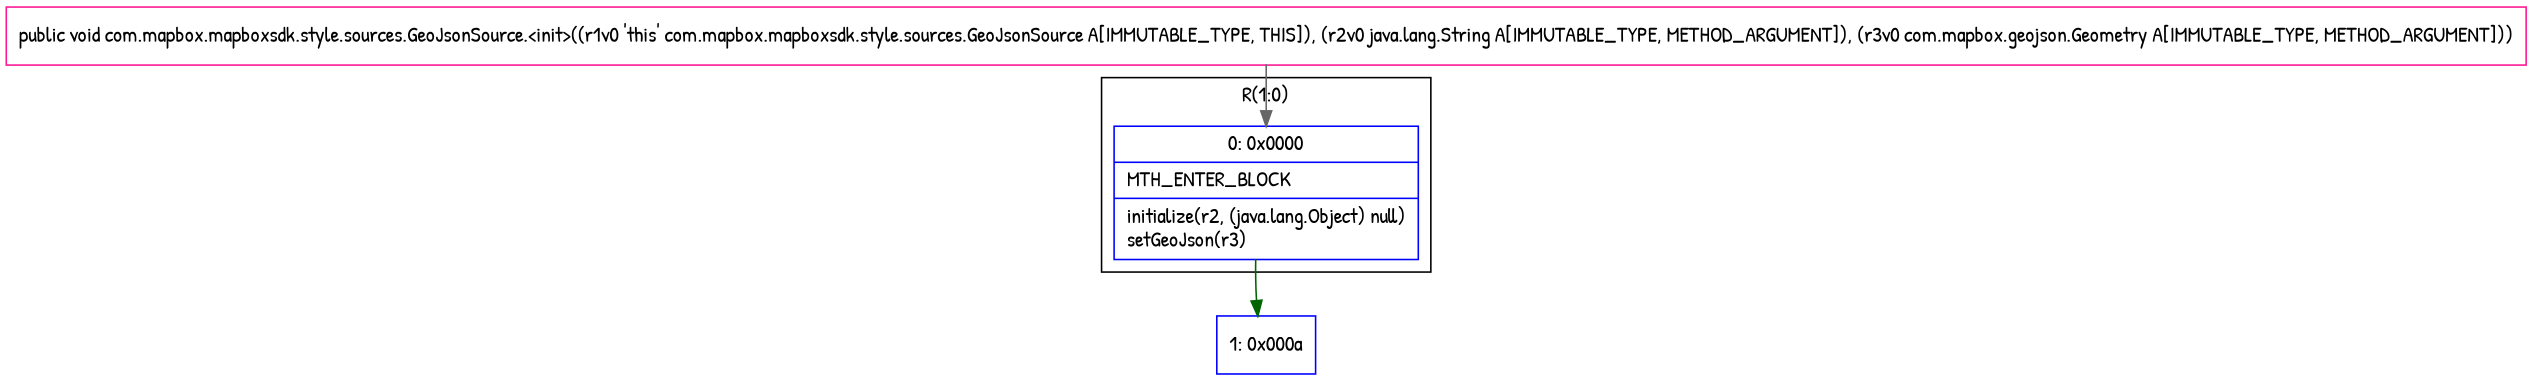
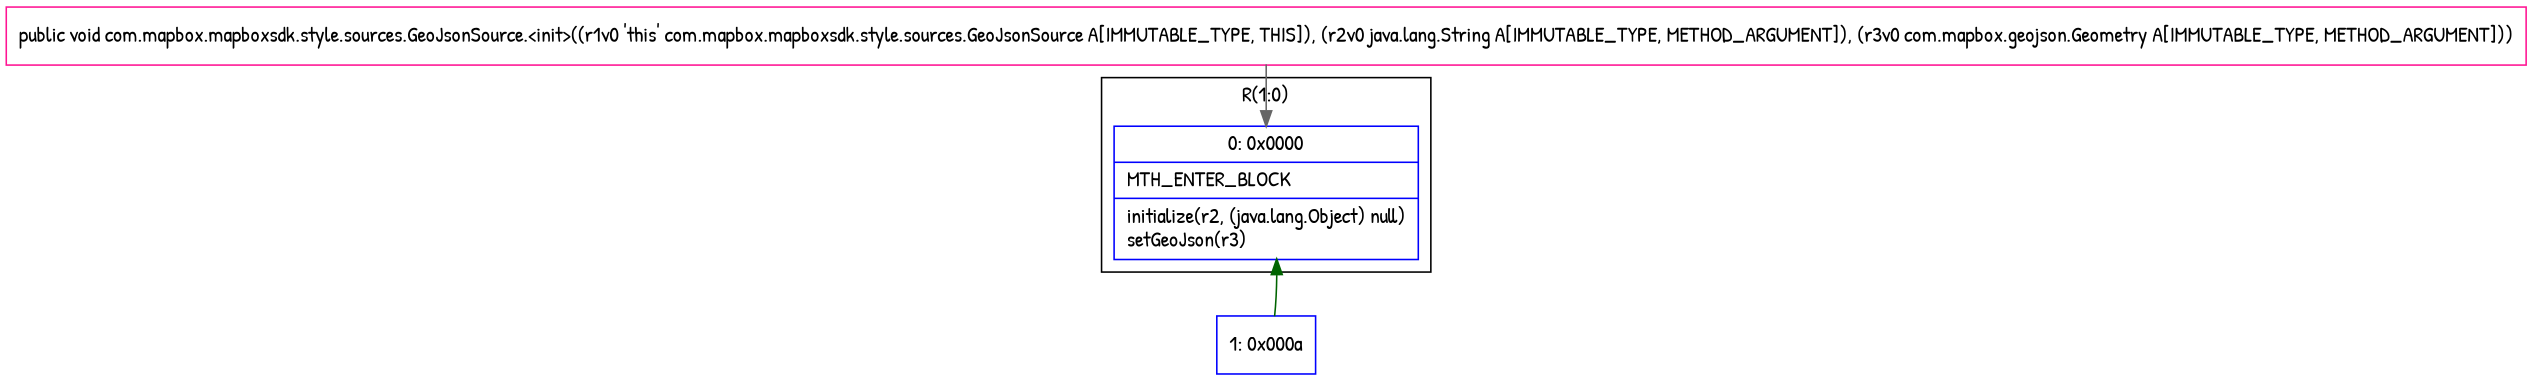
edge "0: 0x0000" -> "1: 0x000a": reversed
